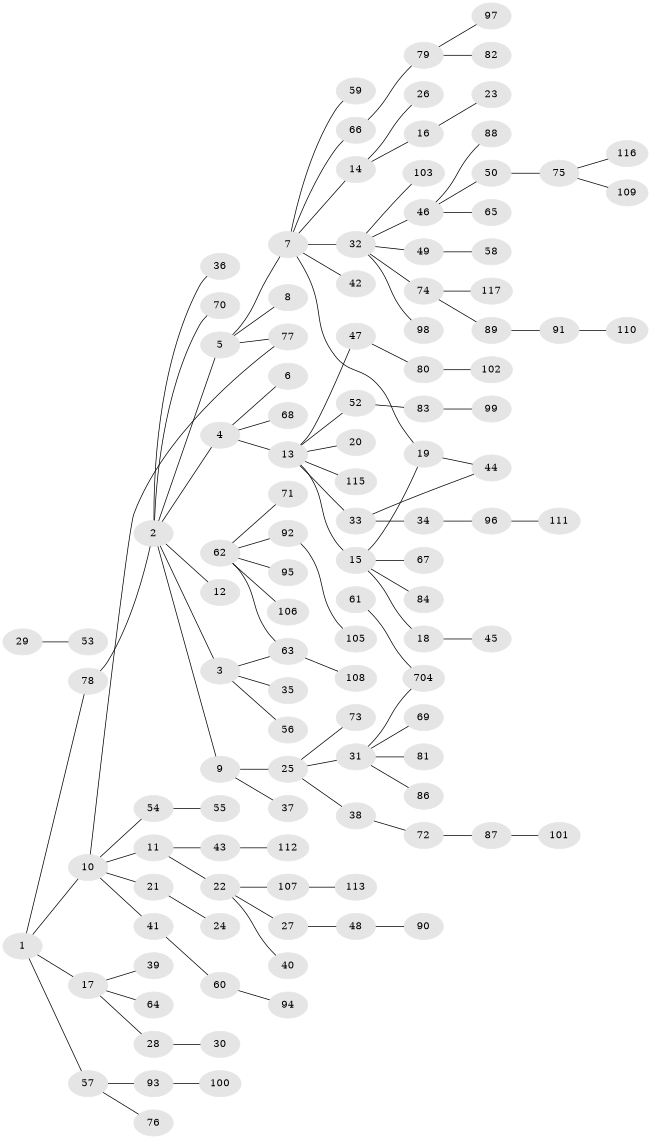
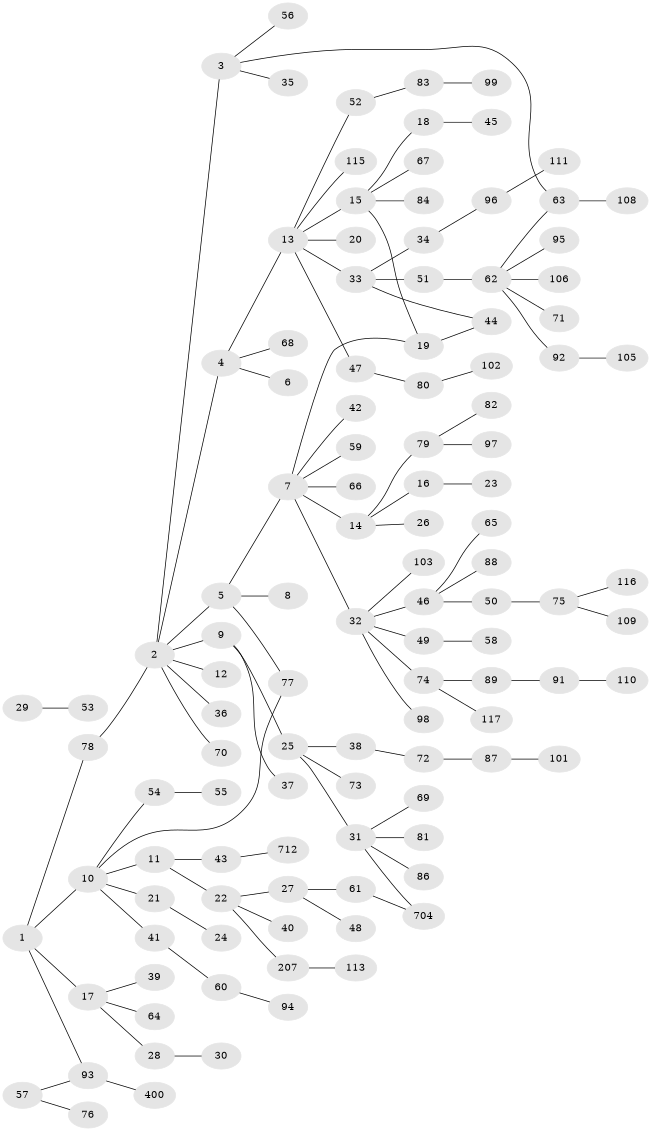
edge "79" -- "66": now "79" -- "14"
node "51": added
node "112": label "112" -> "712"
node "107": label "107" -> "207"
edge "27" -- "61": added
node "90": removed
edge "1" -- "57": now "1" -- "93"
node "100": label "100" -> "400"
